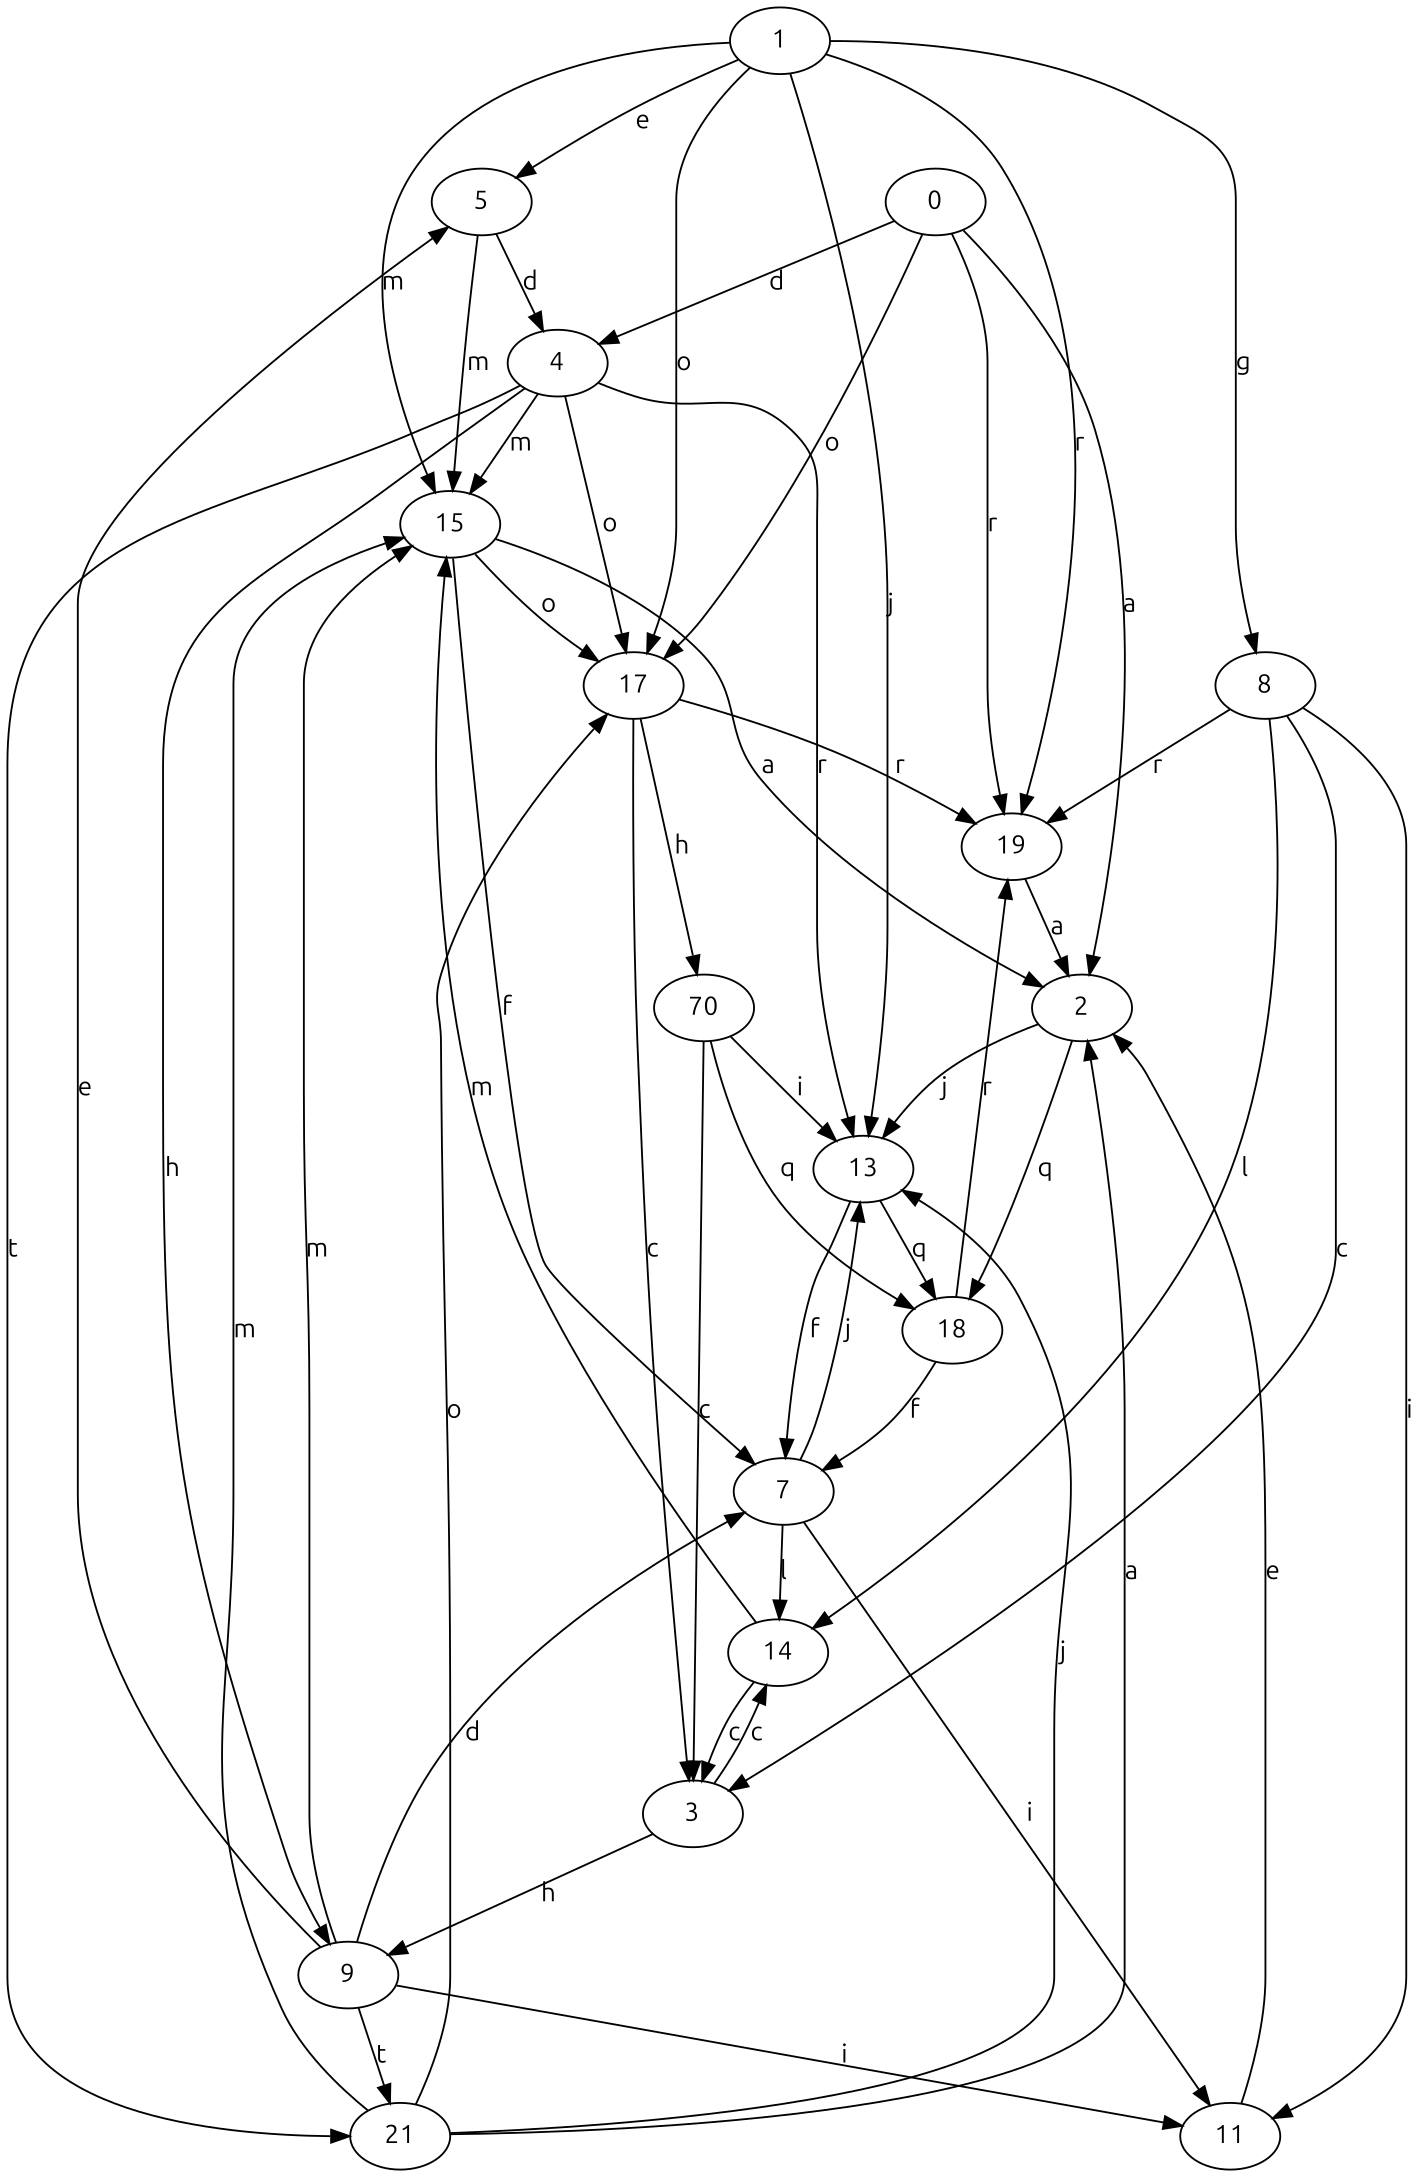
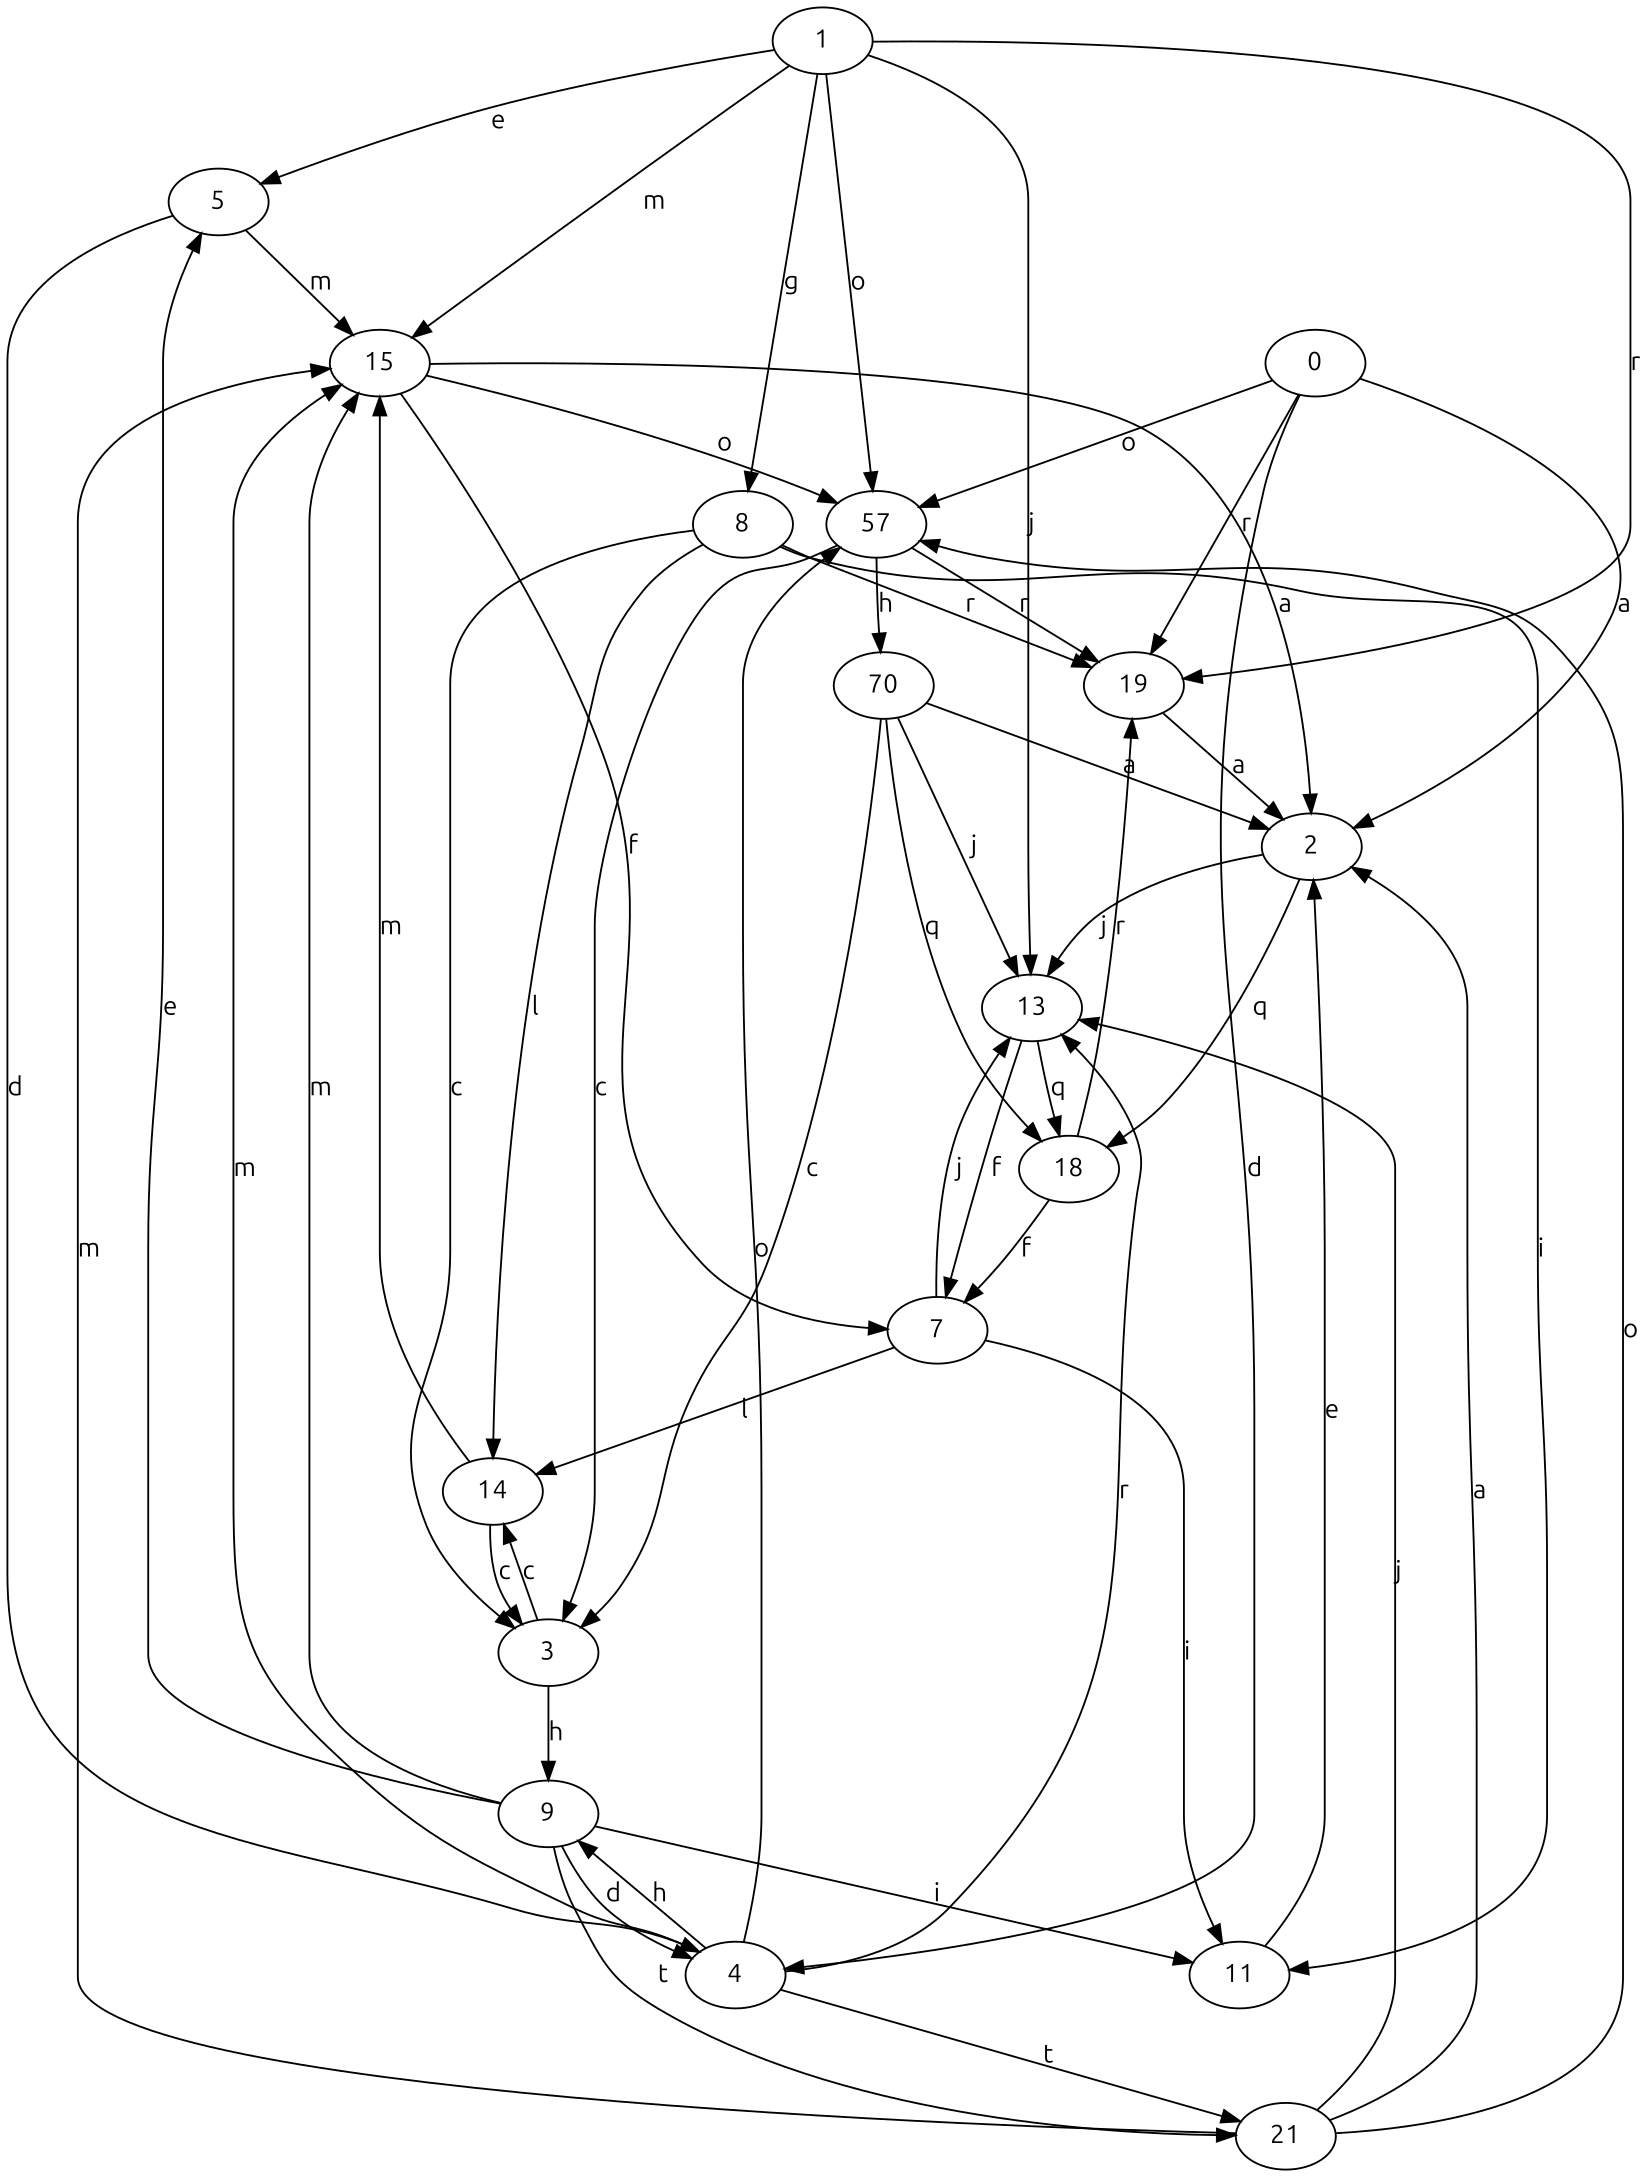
node "17": label "17" -> "57"
edge "70" -> "2": added, label "a"
edge "70" -> "13": label "i" -> "j"
edge "9" -> "7": now "9" -> "4"
